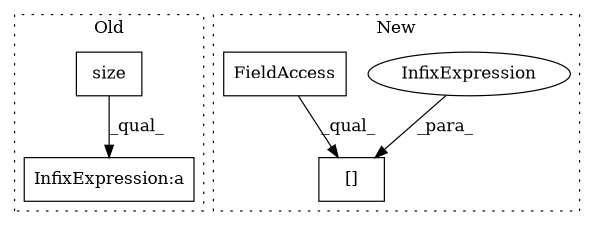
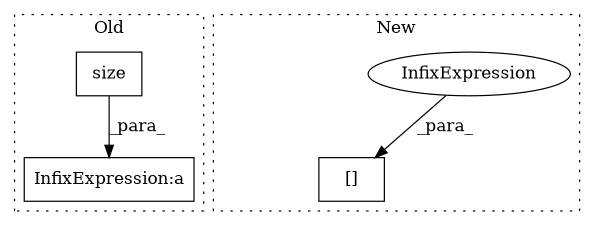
node "FieldAccess": removed
edge "size" -> "InfixExpression:a": label "_qual_" -> "_para_"
